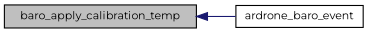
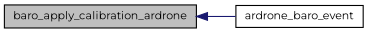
node "baro_apply_calibration_temp": label "baro_apply_calibration_temp" -> "baro_apply_calibration_ardrone"
